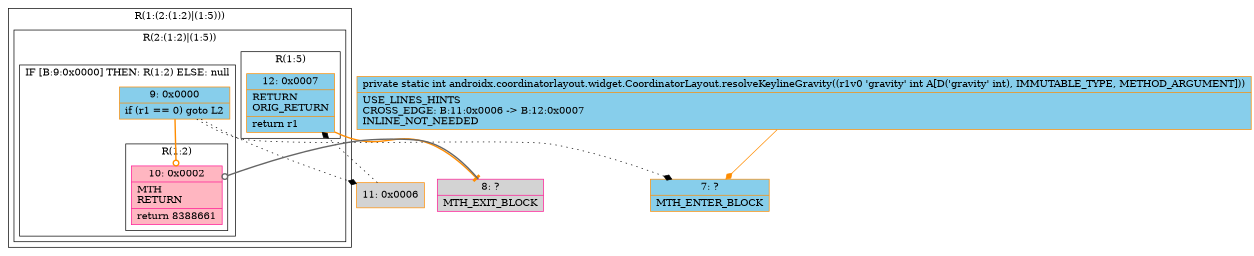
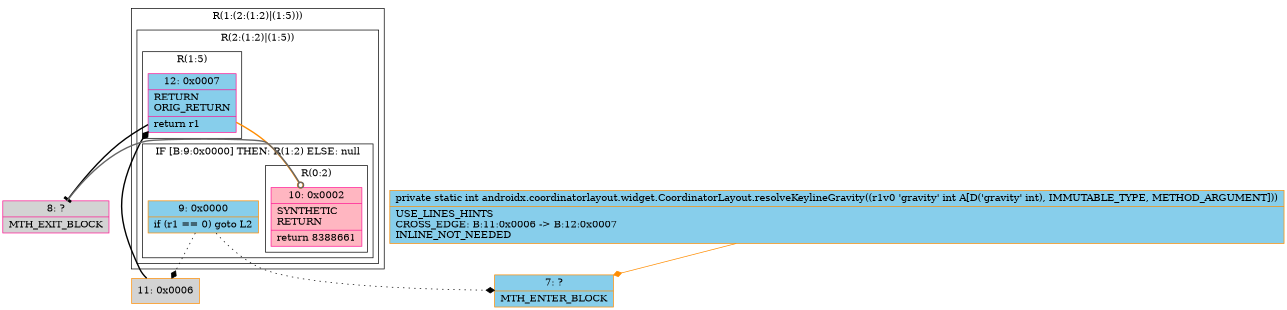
node "12: 0x0007": color darkorange -> deeppink
edge "12: 0x0007" -> "8: ?": color darkorange -> black
edge "9: 0x0000" -> "10: 0x0002": now "12: 0x0007" -> "10: 0x0002"
cluster "R(1:2)": label "R(1:2)" -> "R(0:2)"
edge "11: 0x0006" -> "12: 0x0007": style dotted -> bold
node "10: 0x0002": text "MTH" -> "SYNTHETIC"
